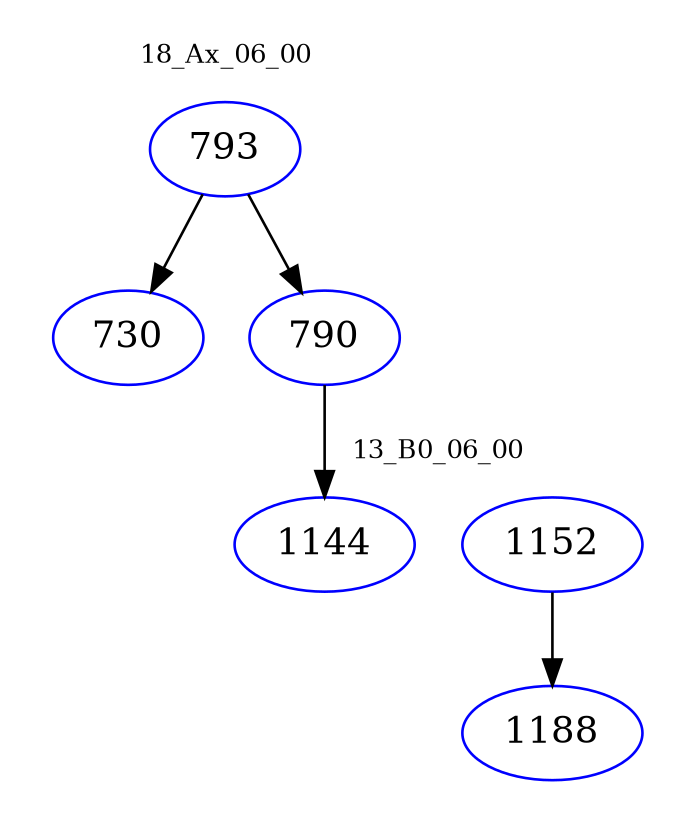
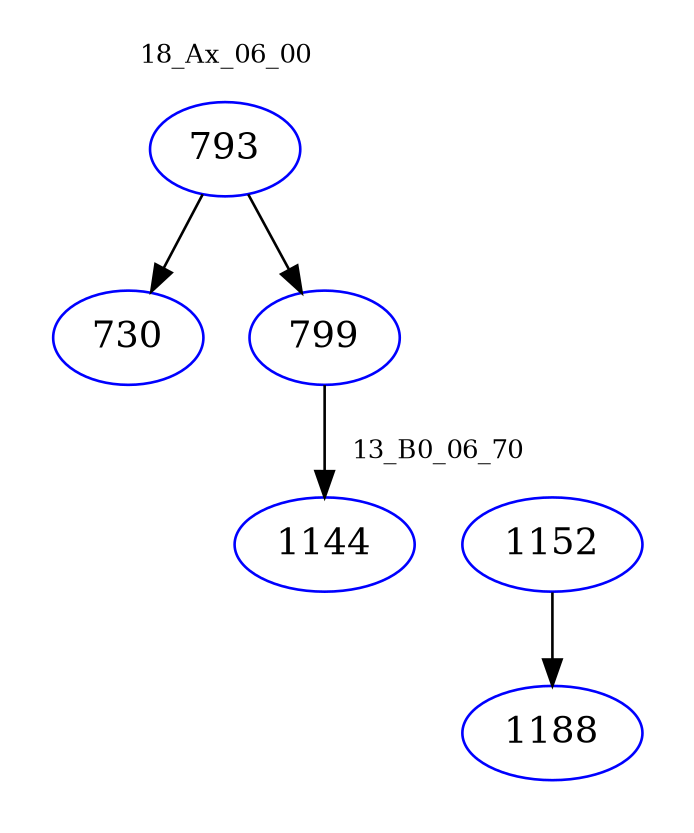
node "790": label "790" -> "799"
cluster "13_B0_06_00": label "13_B0_06_00" -> "13_B0_06_70"
